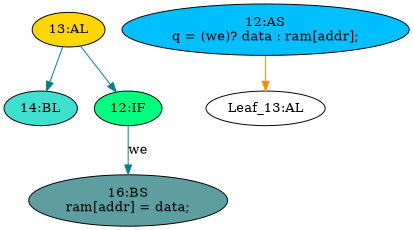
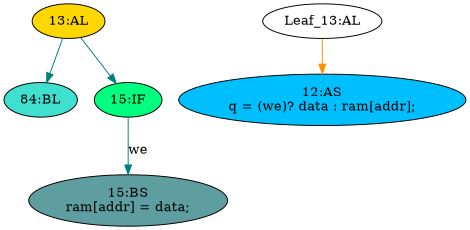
edge "12:AS q = (we)? data : ram[addr];" -> "Leaf_13:AL": reversed
node "14:BL": label "14:BL" -> "84:BL"
node "12:IF": label "12:IF" -> "15:IF"
node "16:BS ram[addr] = data;": label "16:BS ram[addr] = data;" -> "15:BS ram[addr] = data;"
